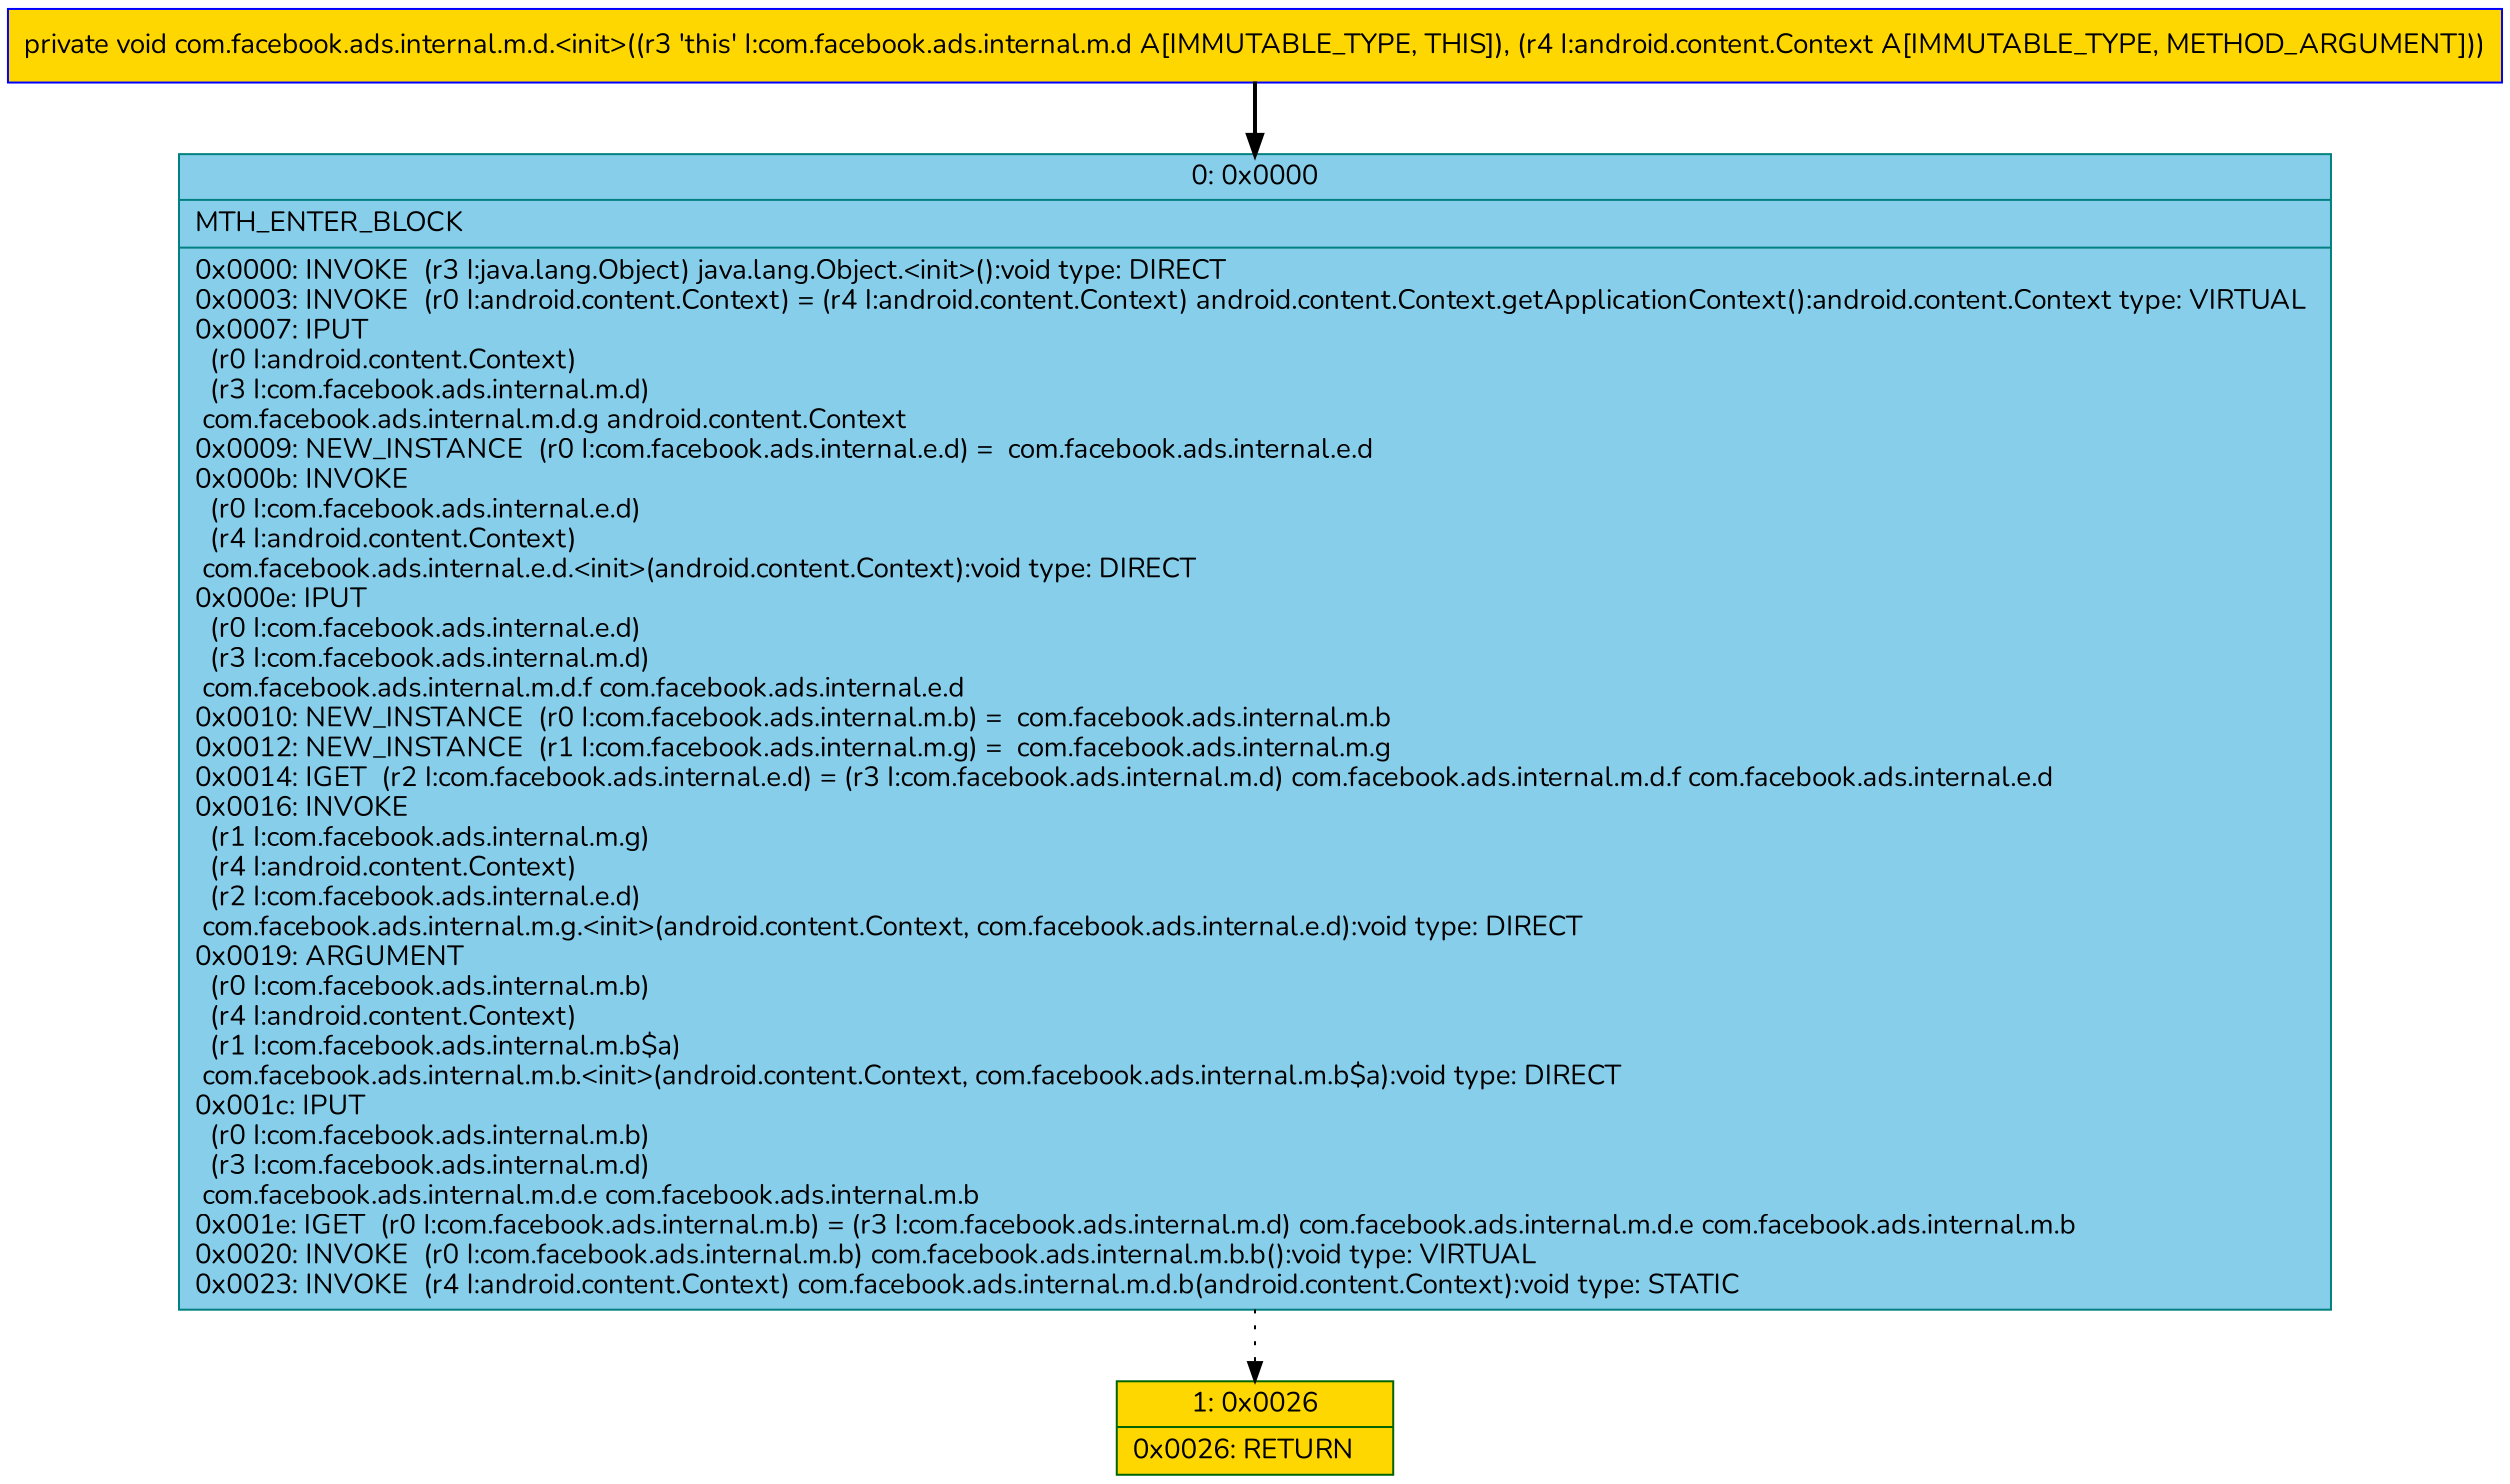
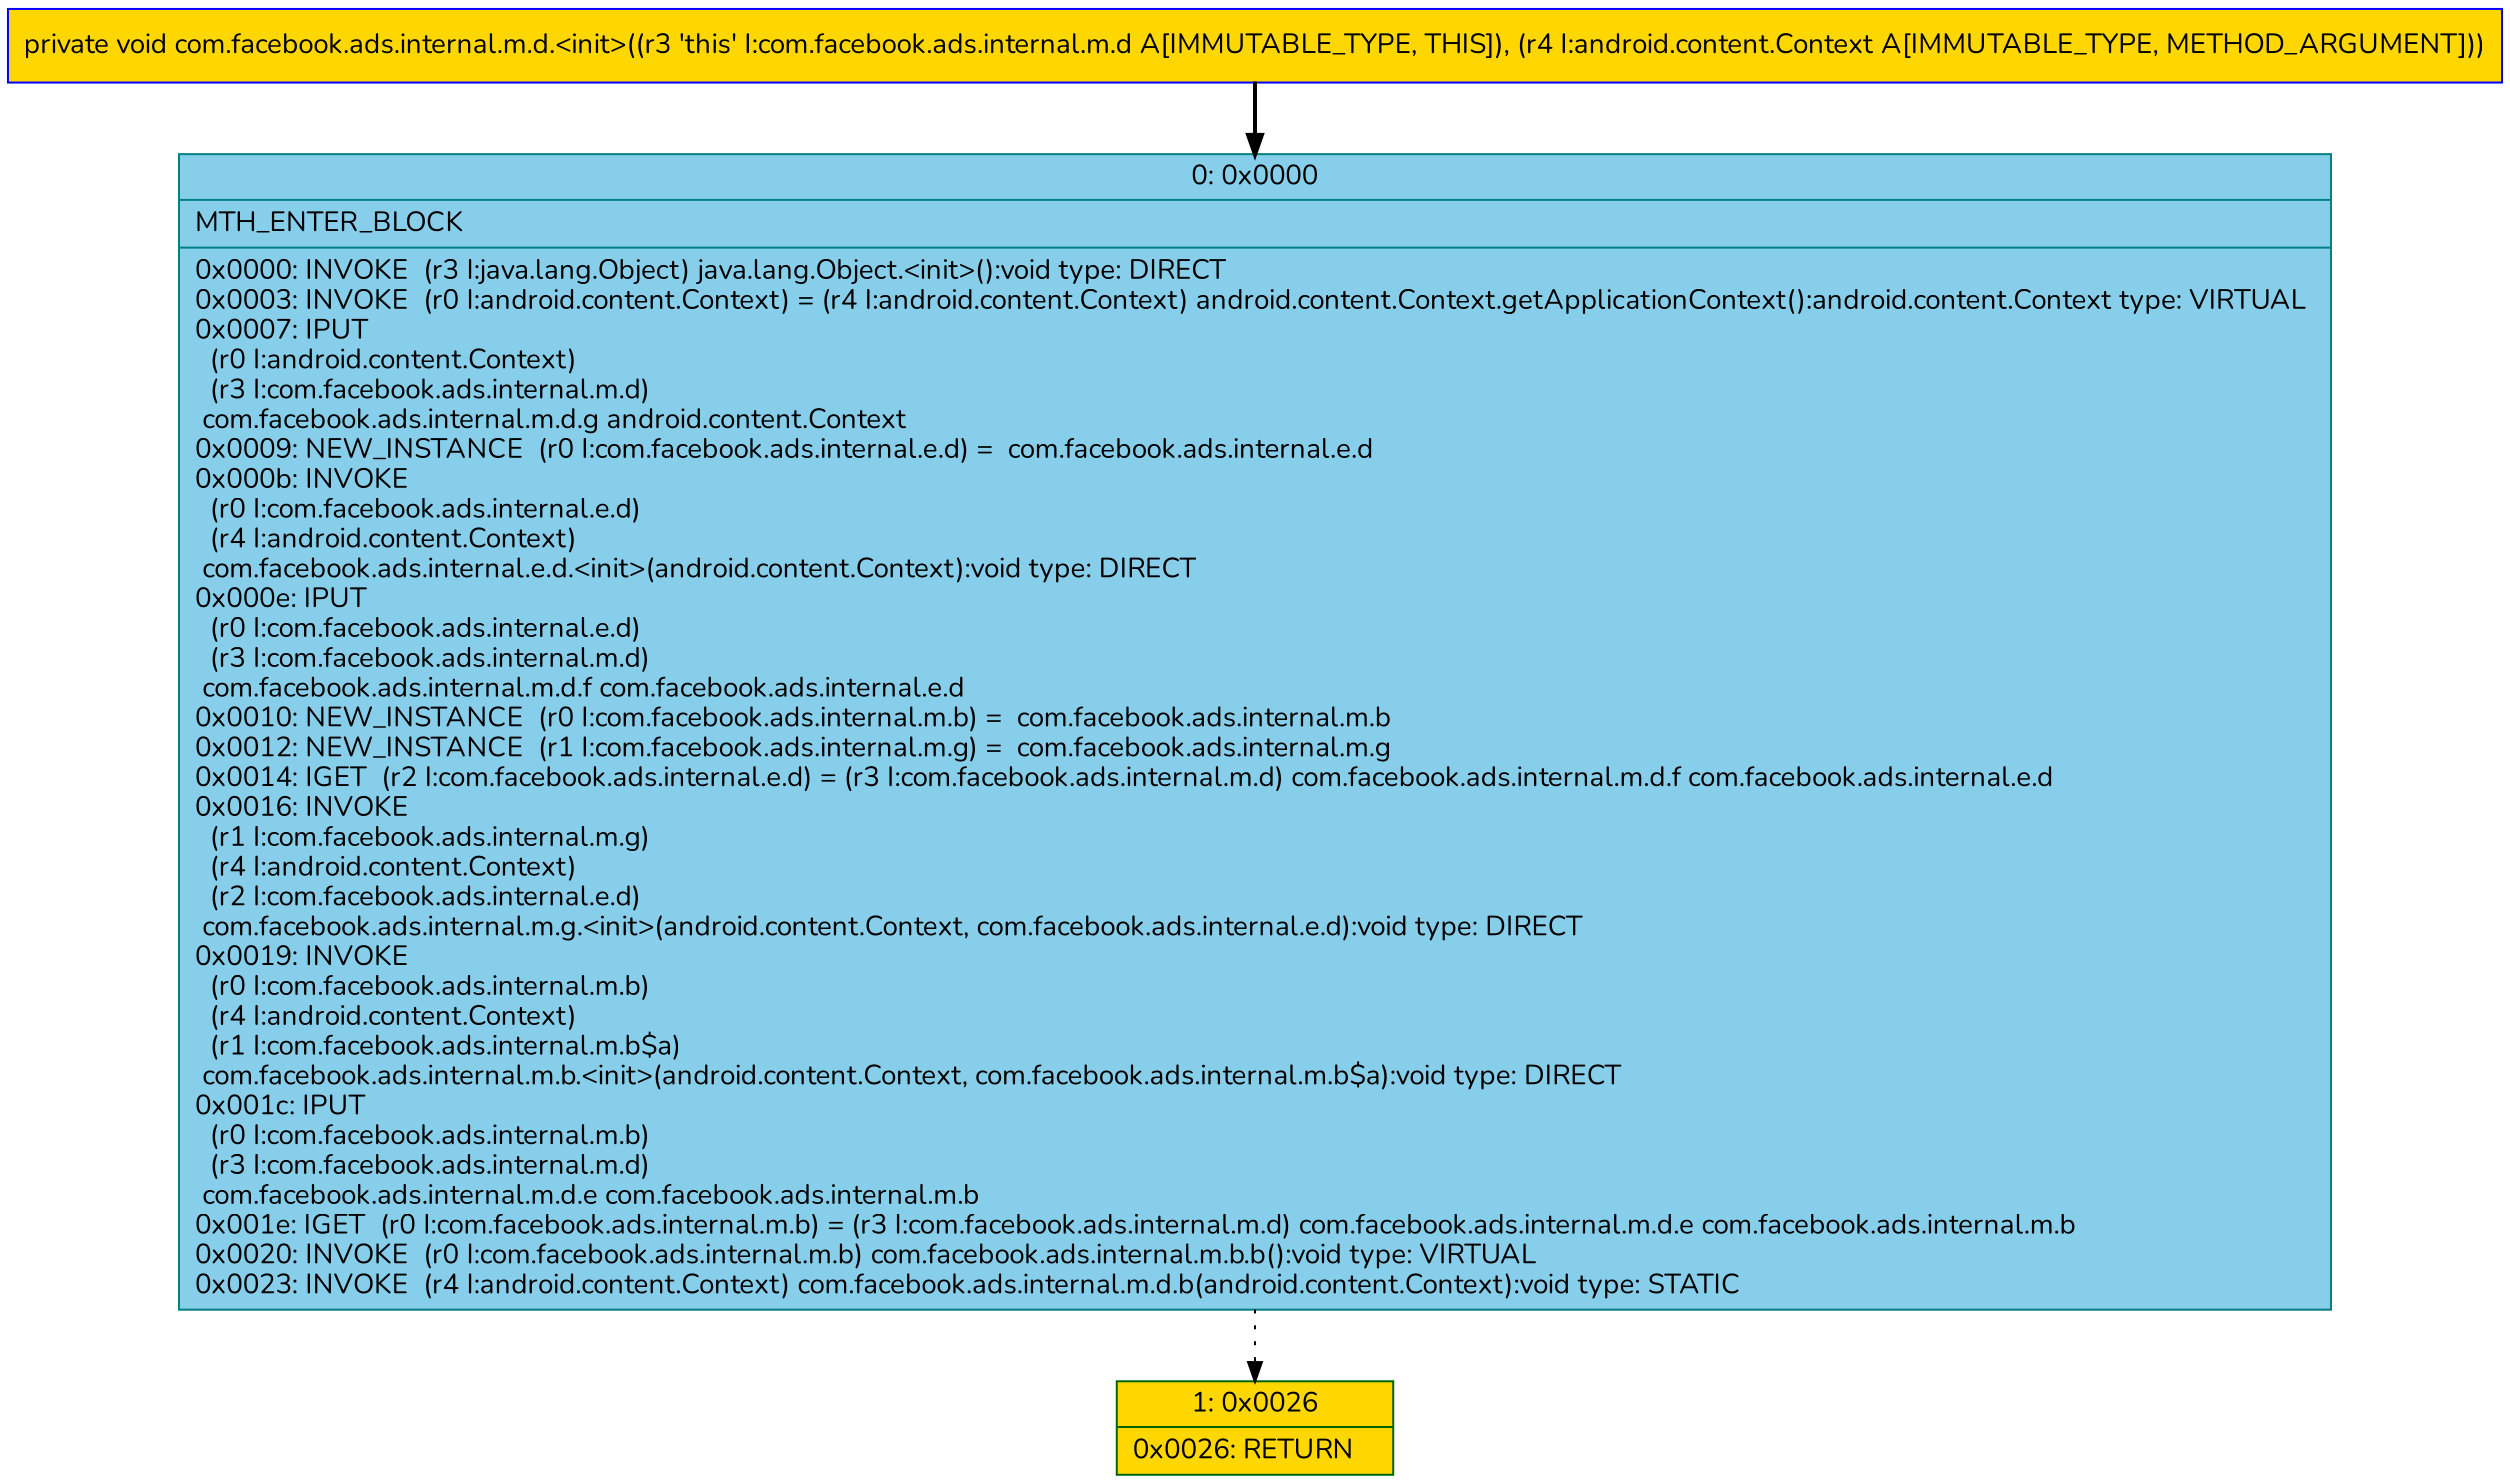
node "0: 0x0000": text "0x0019: ARGUMENT" -> "0x0019: INVOKE"
